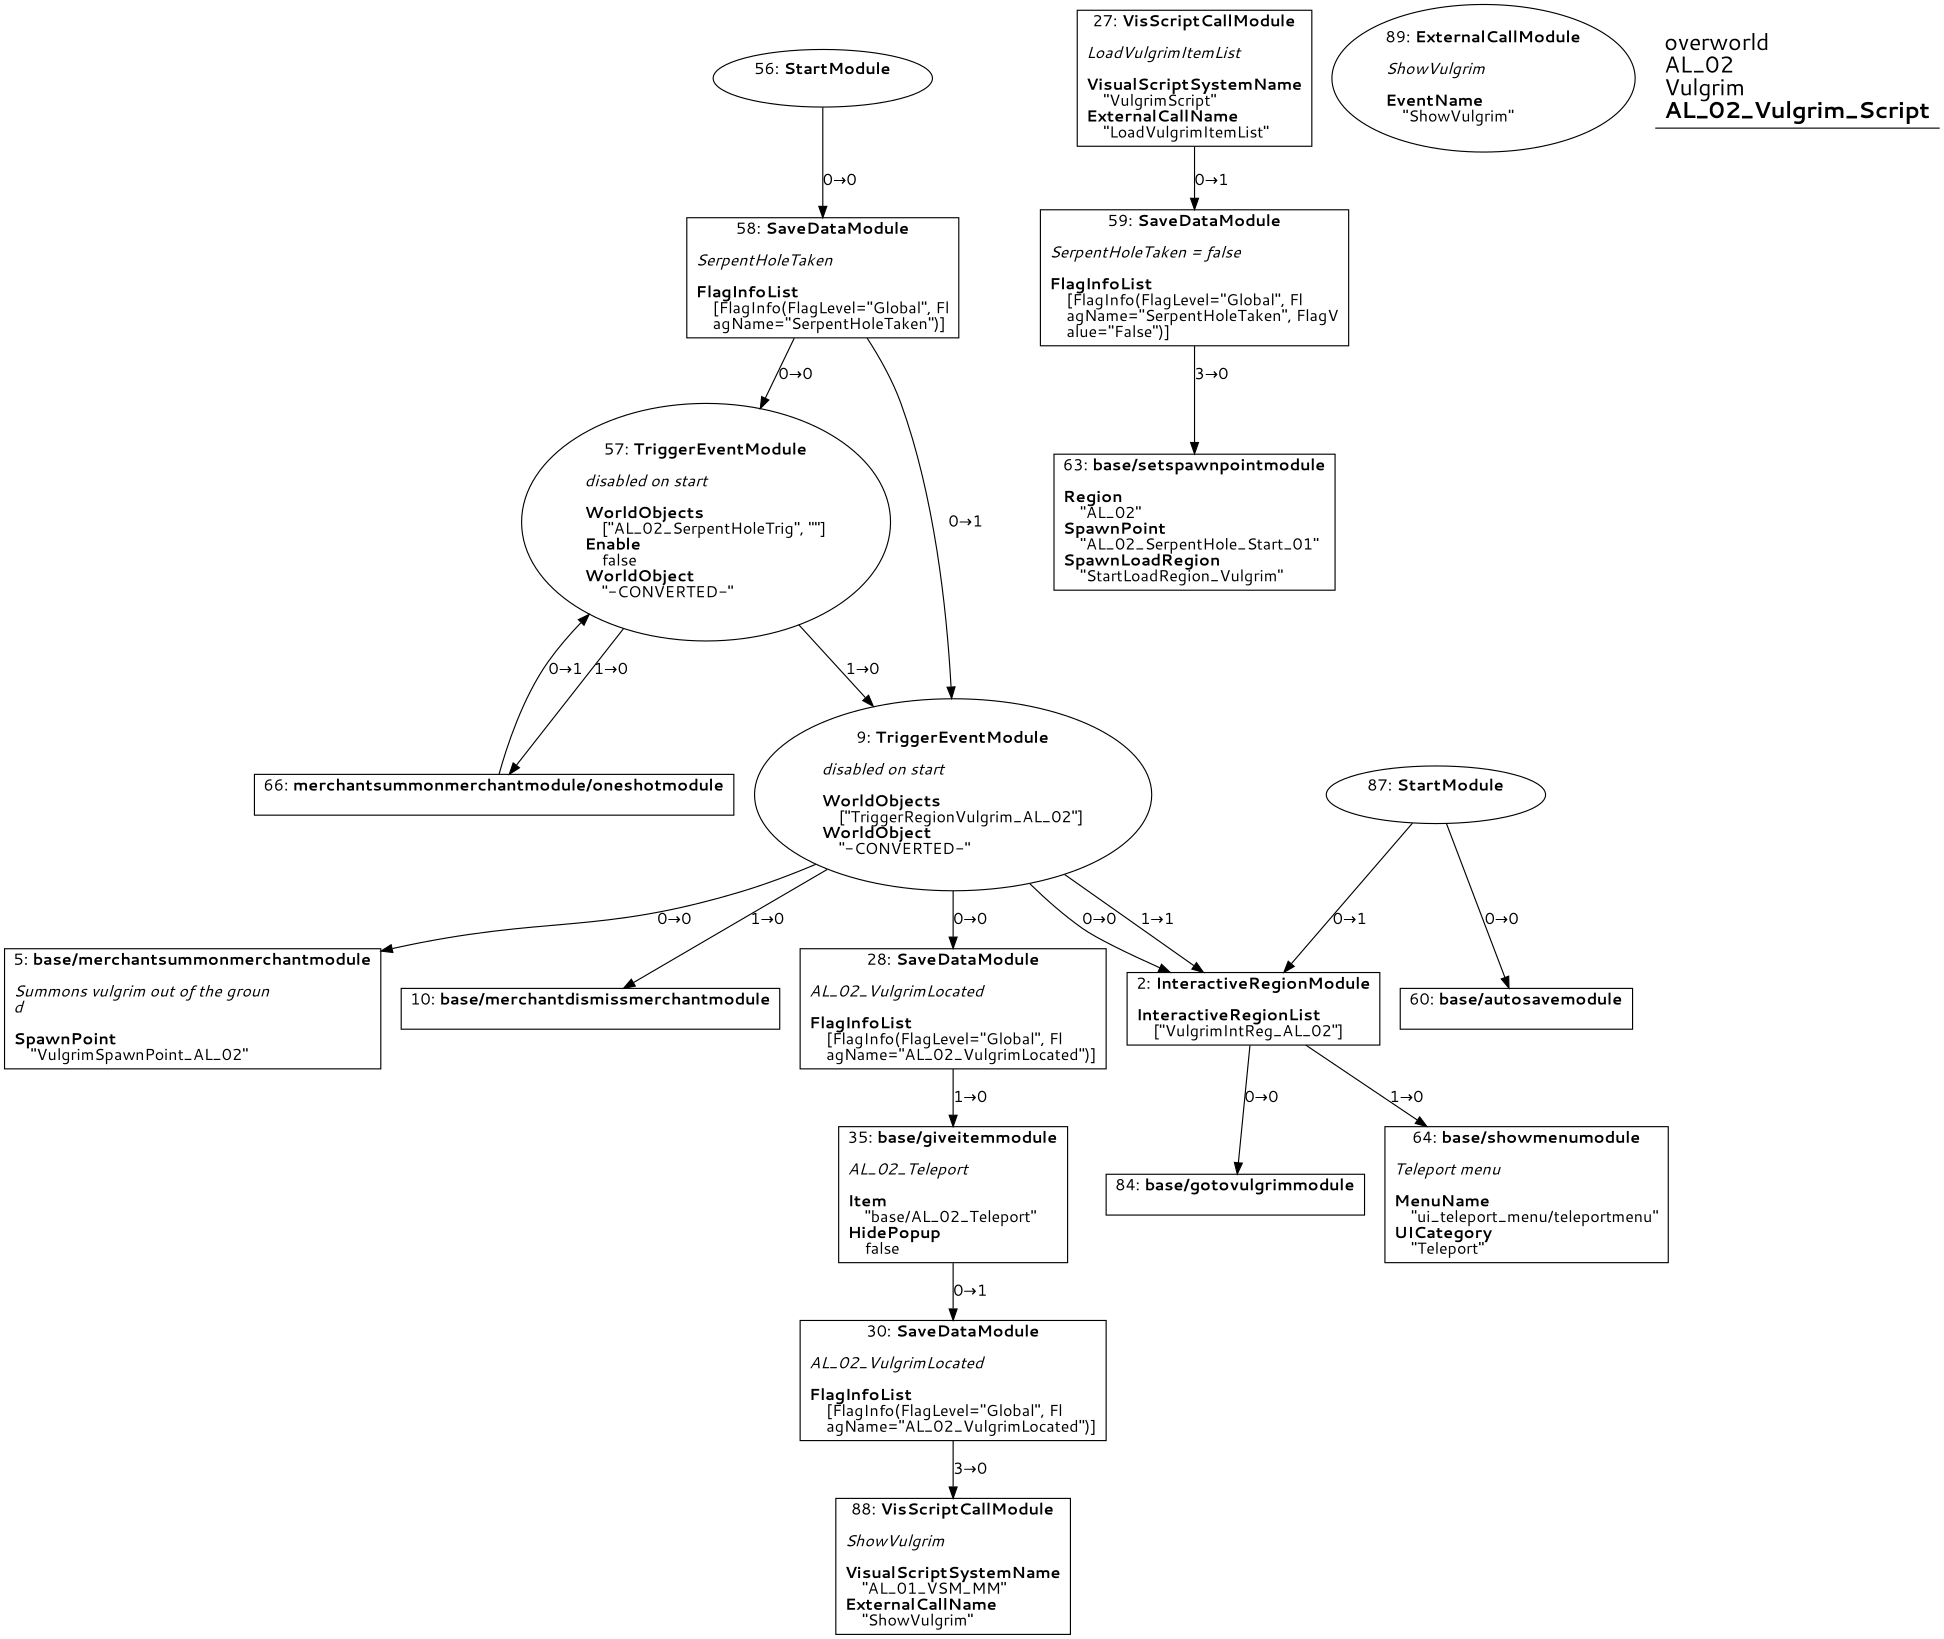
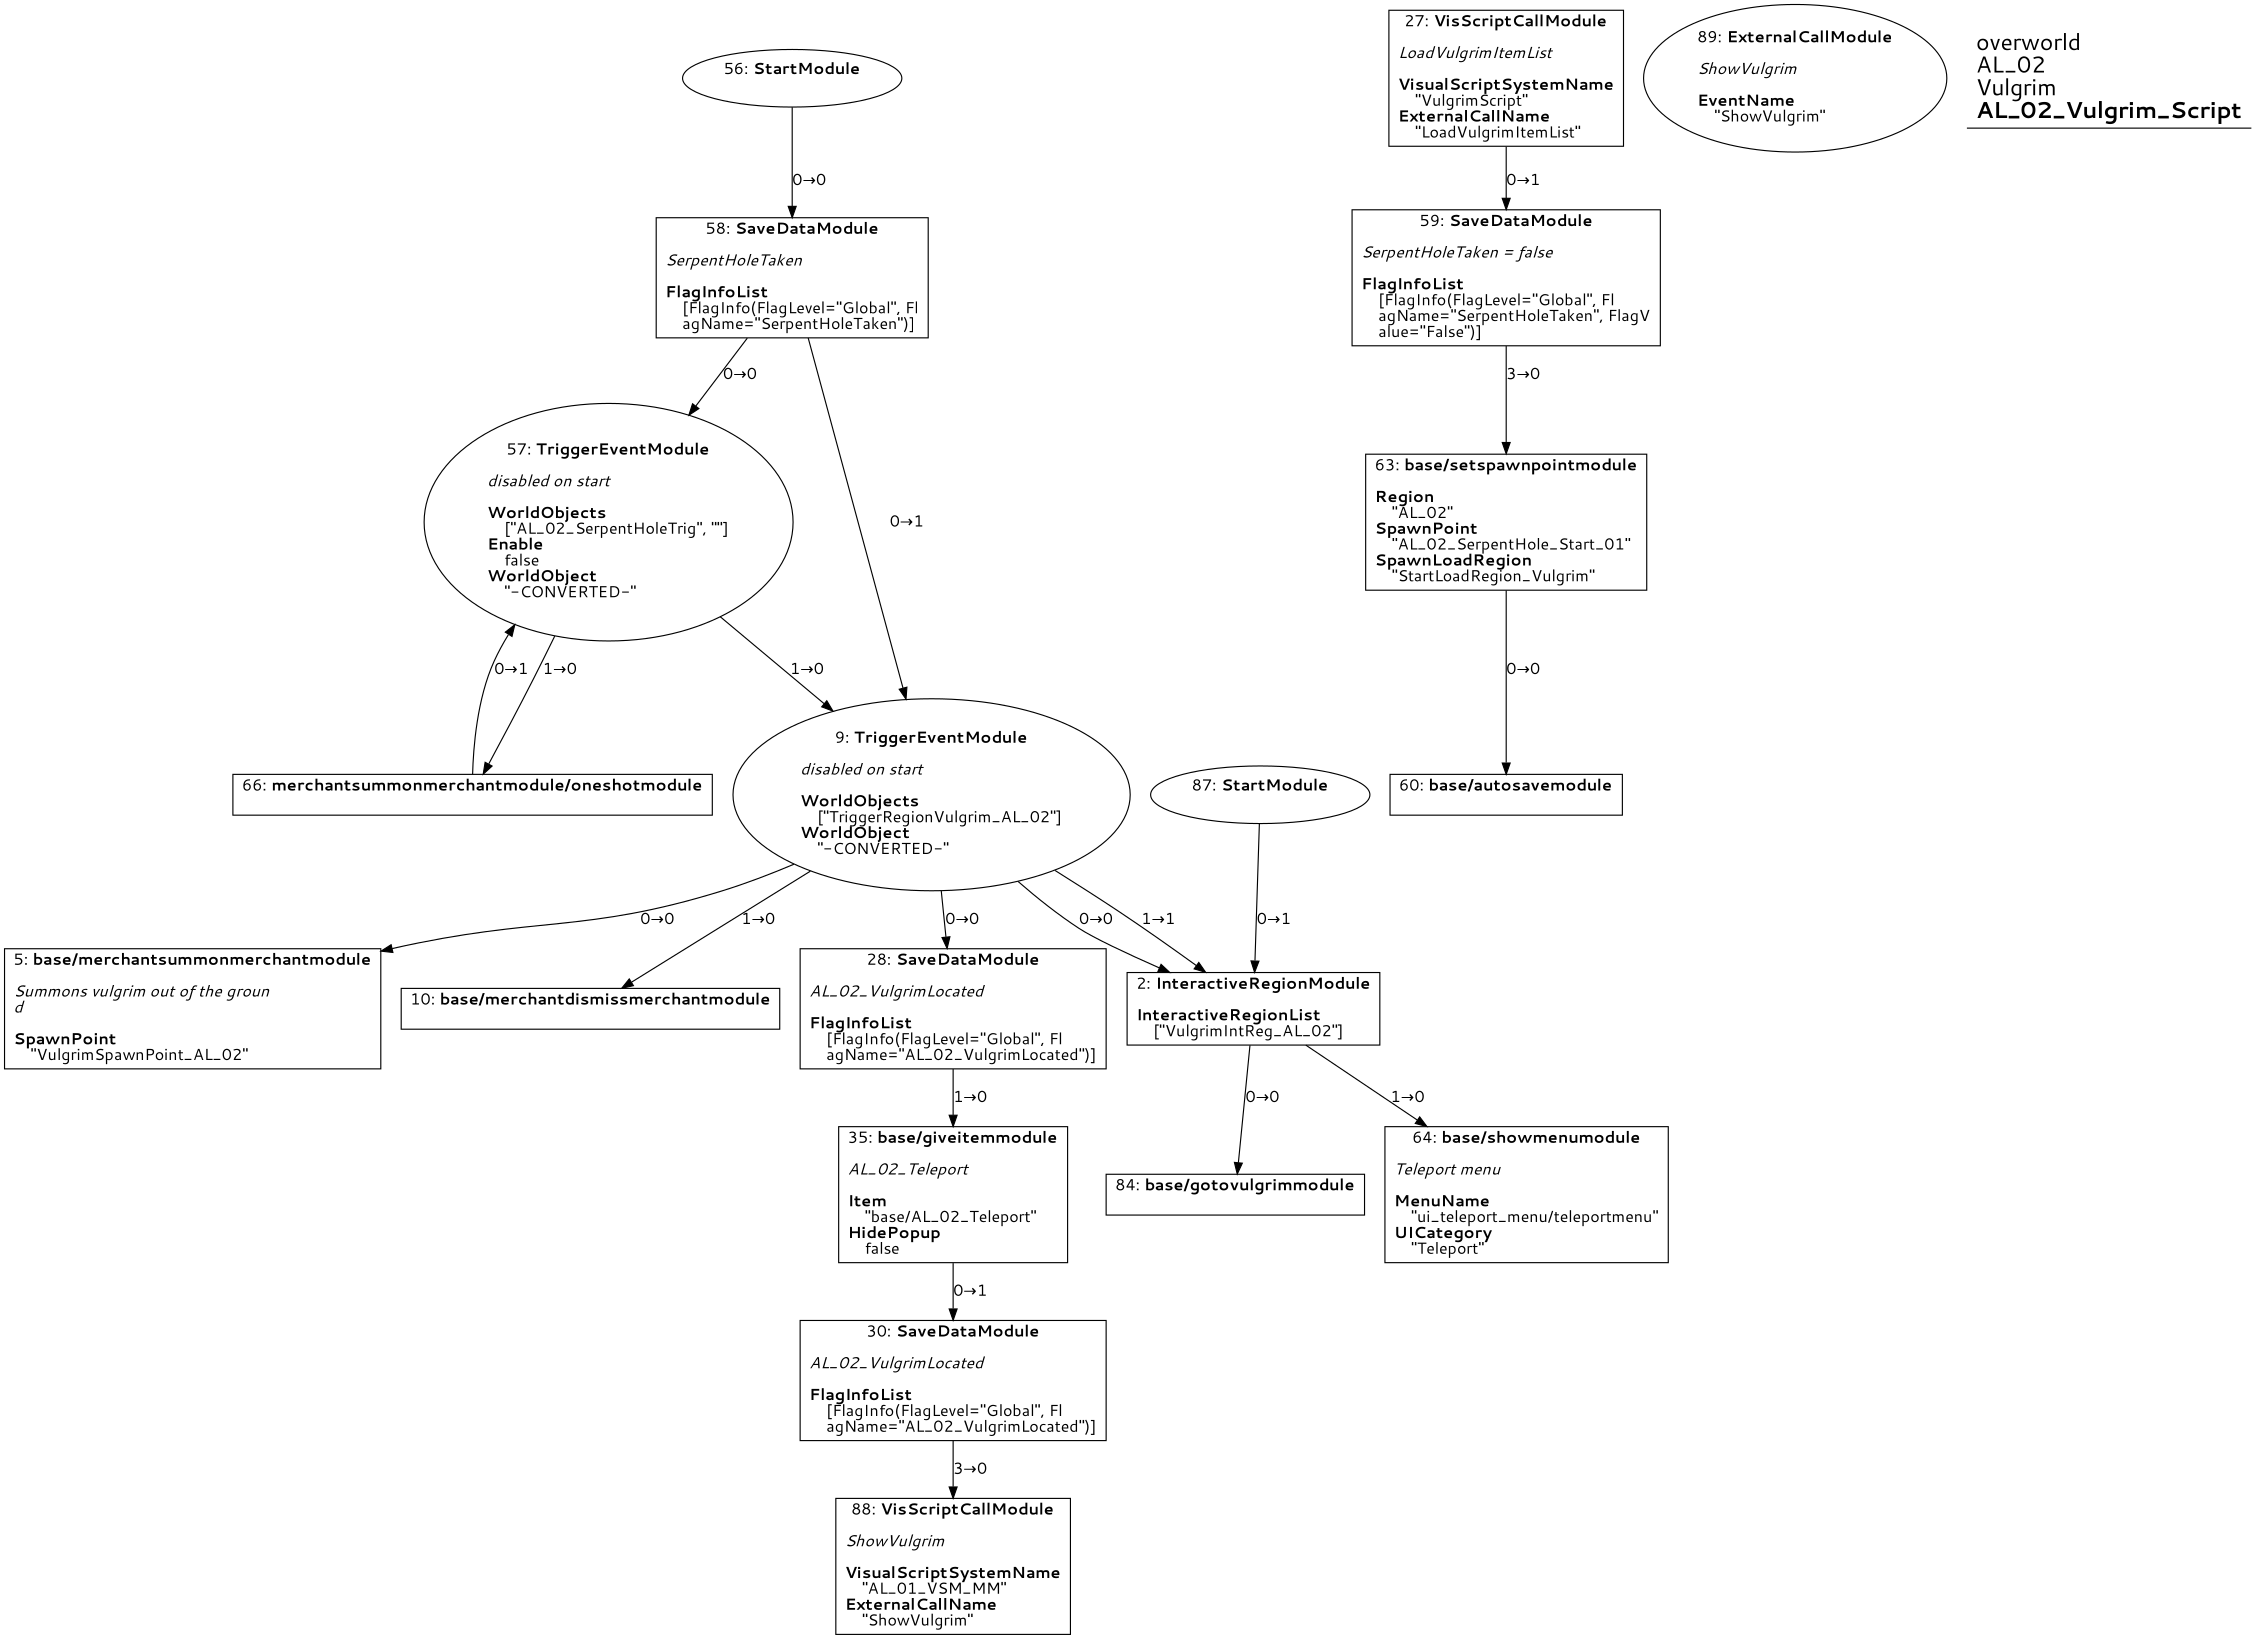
edge "87:" -> "60:": now "63:" -> "60:"
